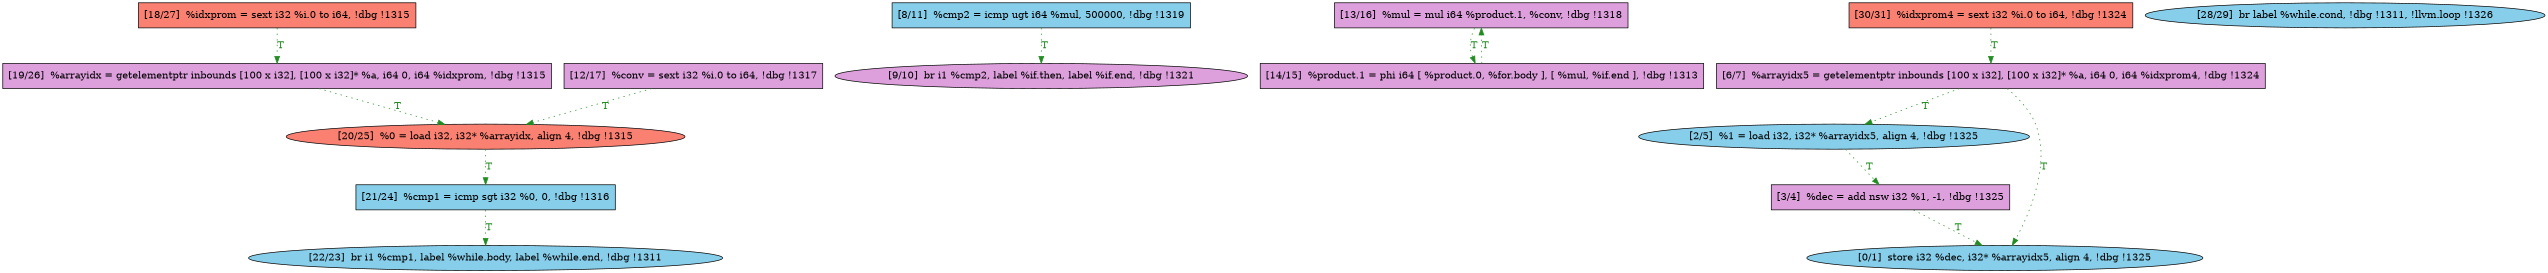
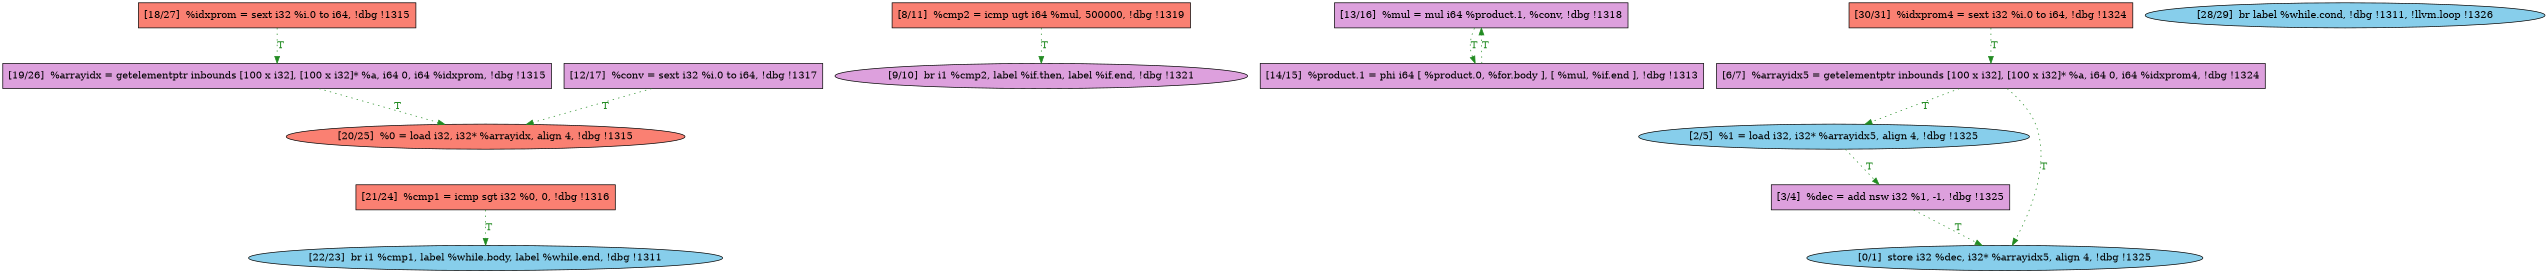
node "[8/11]  %cmp2 = icmp ugt i64 %mul, 500000, !dbg !1319": fillcolor skyblue -> salmon
edge "[20/25]  %0 = load i32, i32* %arrayidx, align 4, !dbg !1315" -> "[21/24]  %cmp1 = icmp sgt i32 %0, 0, !dbg !1316": removed, label "T"
node "[21/24]  %cmp1 = icmp sgt i32 %0, 0, !dbg !1316": fillcolor skyblue -> salmon
